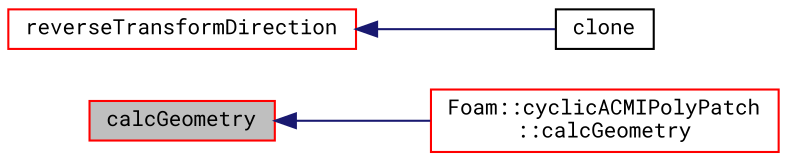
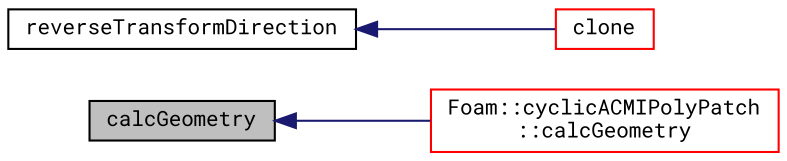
node "reverseTransformDirection": color red -> black
node "clone": color black -> red
node "calcGeometry": color red -> black
